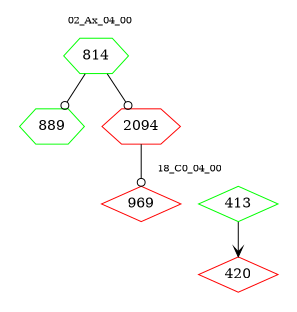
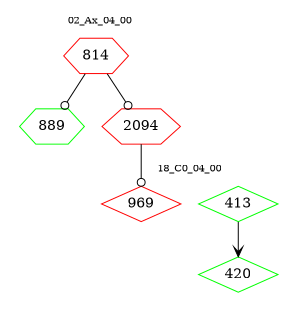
node "814": color green -> red
node "420": color red -> green
